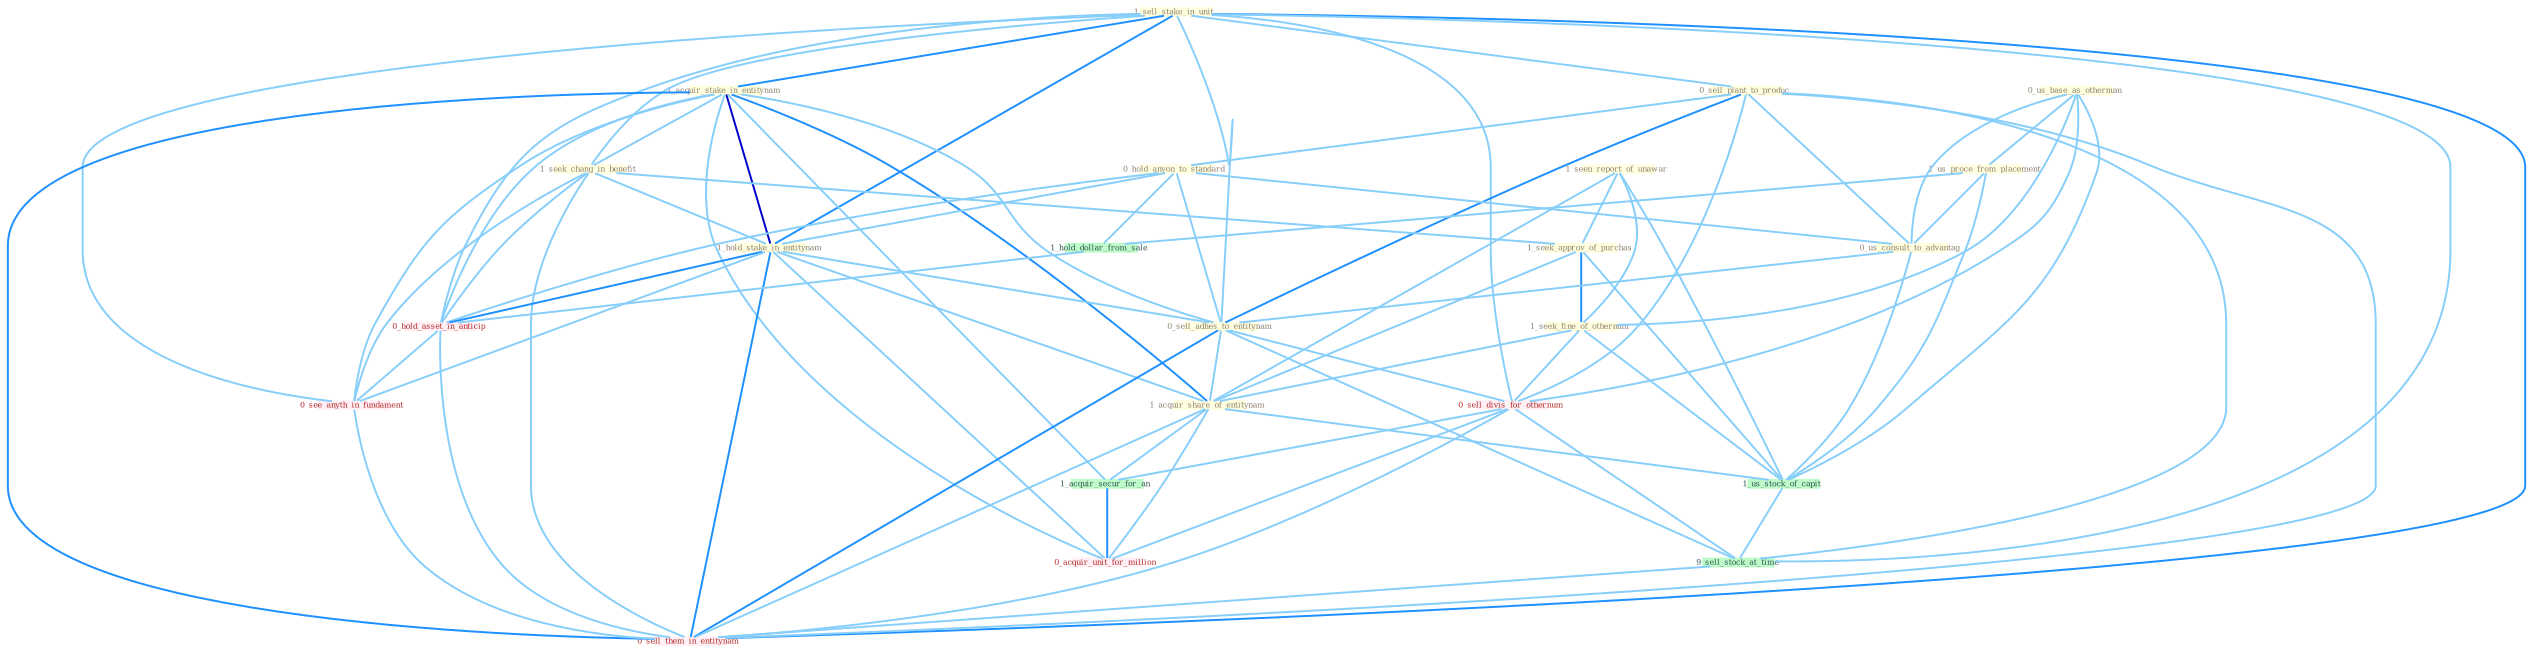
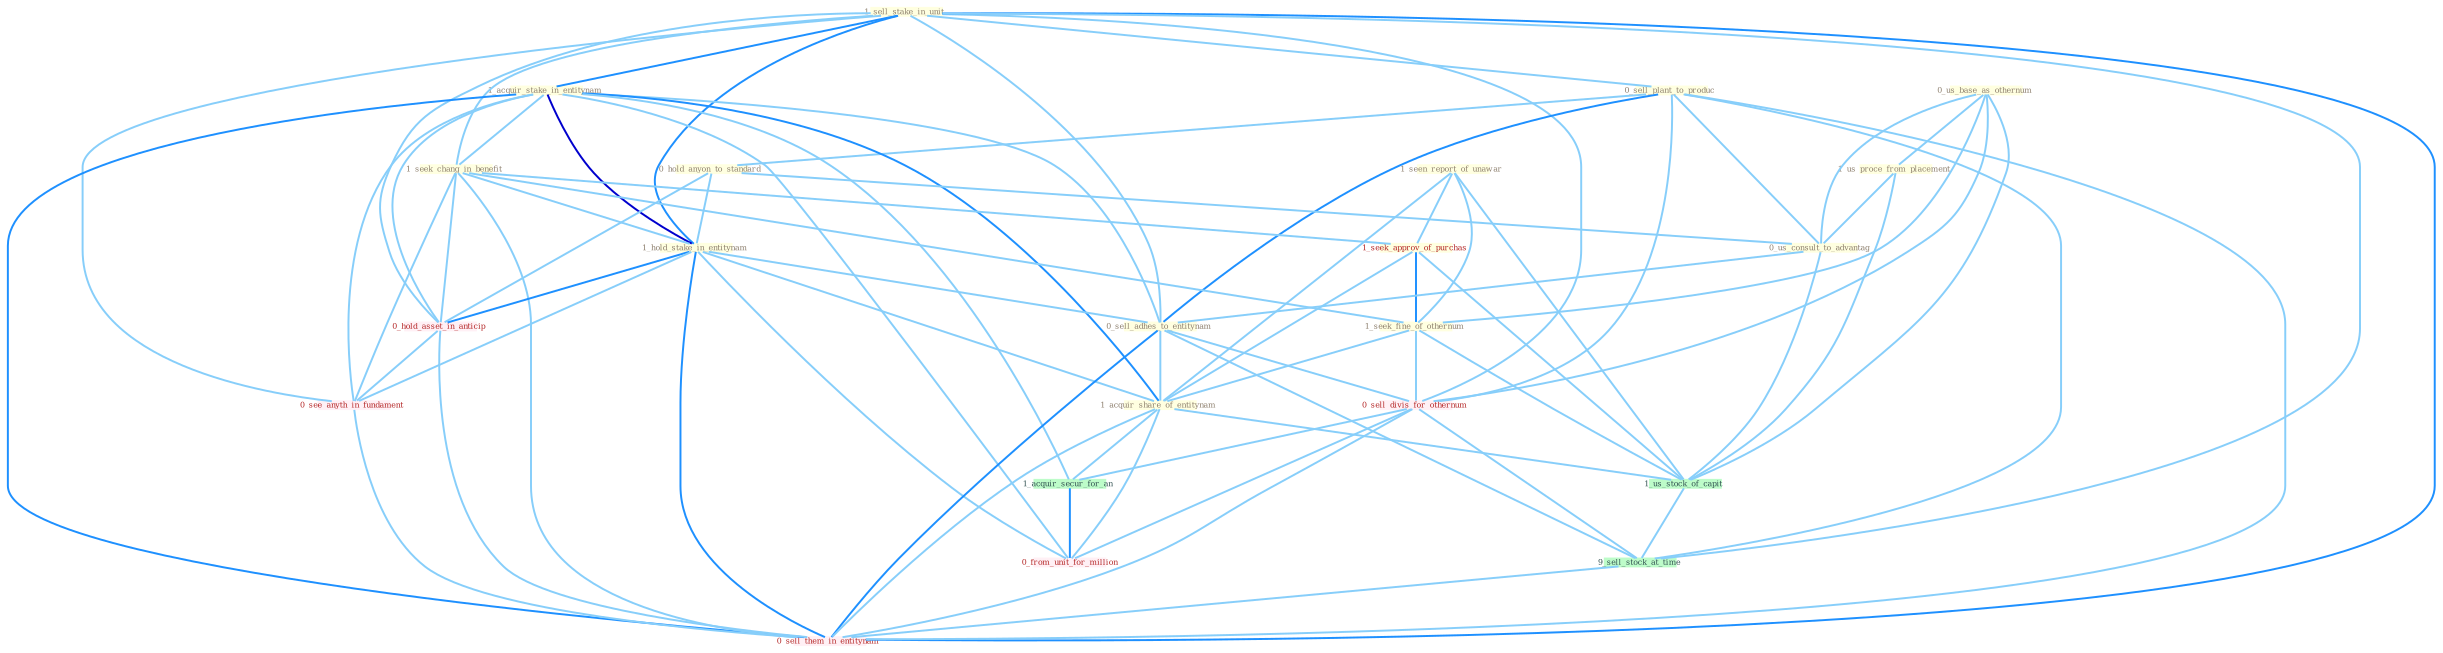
node "1_hold_dollar_from_sale": removed
node "1_seek_approv_of_purchas": fontcolor #8b7d6b -> #b22222
edge "0_hold_anyon_to_standard" -- "0_sell_adhes_to_entitynam": removed
edge "1_seek_chang_in_benefit" -- "1_seek_fine_of_othernum": added
node "0_acquir_unit_for_million": label "0_acquir_unit_for_million" -> "0_from_unit_for_million"
